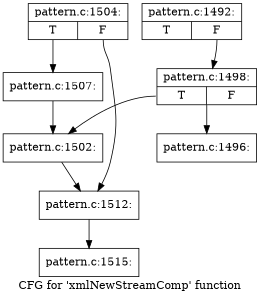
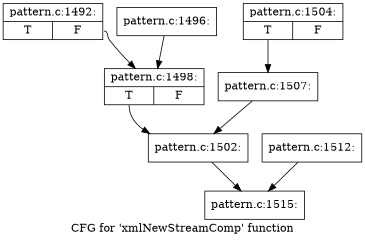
edge "pattern.c:1504:" -> "pattern.c:1512:": removed
edge "pattern.c:1498:" -> "pattern.c:1496:": reversed
edge "pattern.c:1502:" -> "pattern.c:1512:": now "pattern.c:1502:" -> "pattern.c:1515:"
